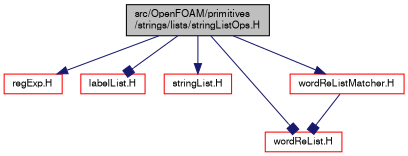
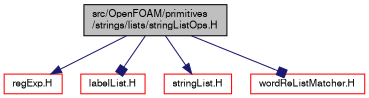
edge "src/OpenFOAM/primitives /strings/lists/stringListOps.H" -> "wordReListMatcher.H": arrowhead normal -> box
node "wordReList.H": removed
